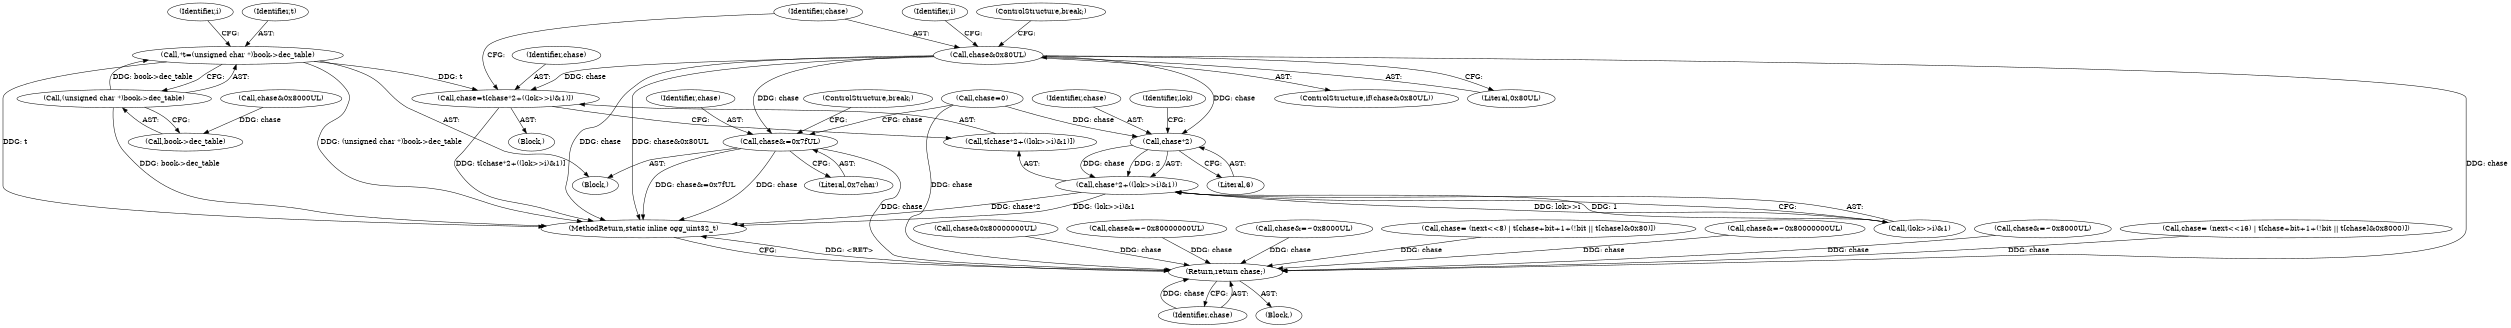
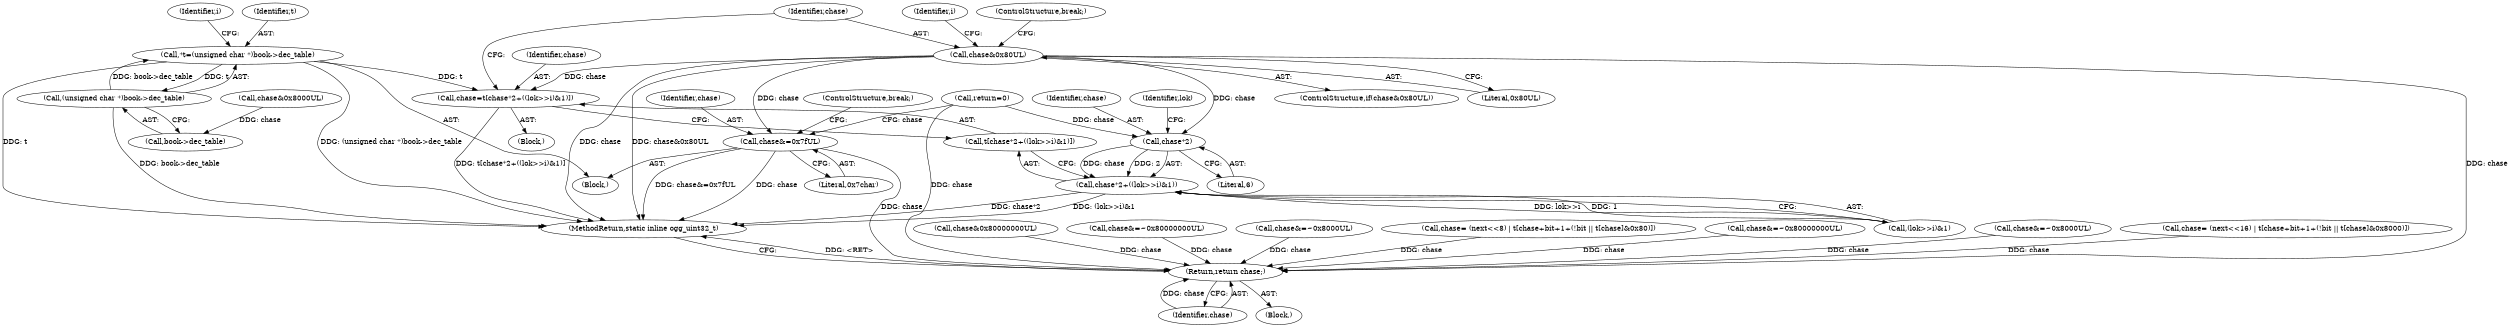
edge "(Call,*t=(unsigned char *)book->dec_table)" -> "(Call,(unsigned char *)book->dec_table)": label "CFG: " -> "DDG: t"
node "(Call,chase=0)": label "(Call,chase=0)" -> "(Call,return=0)"
edge "(Call,t[chase*2+((lok>>i)&1)])" -> "(Call,chase*2+((lok>>i)&1))": added, label "CFG:"
